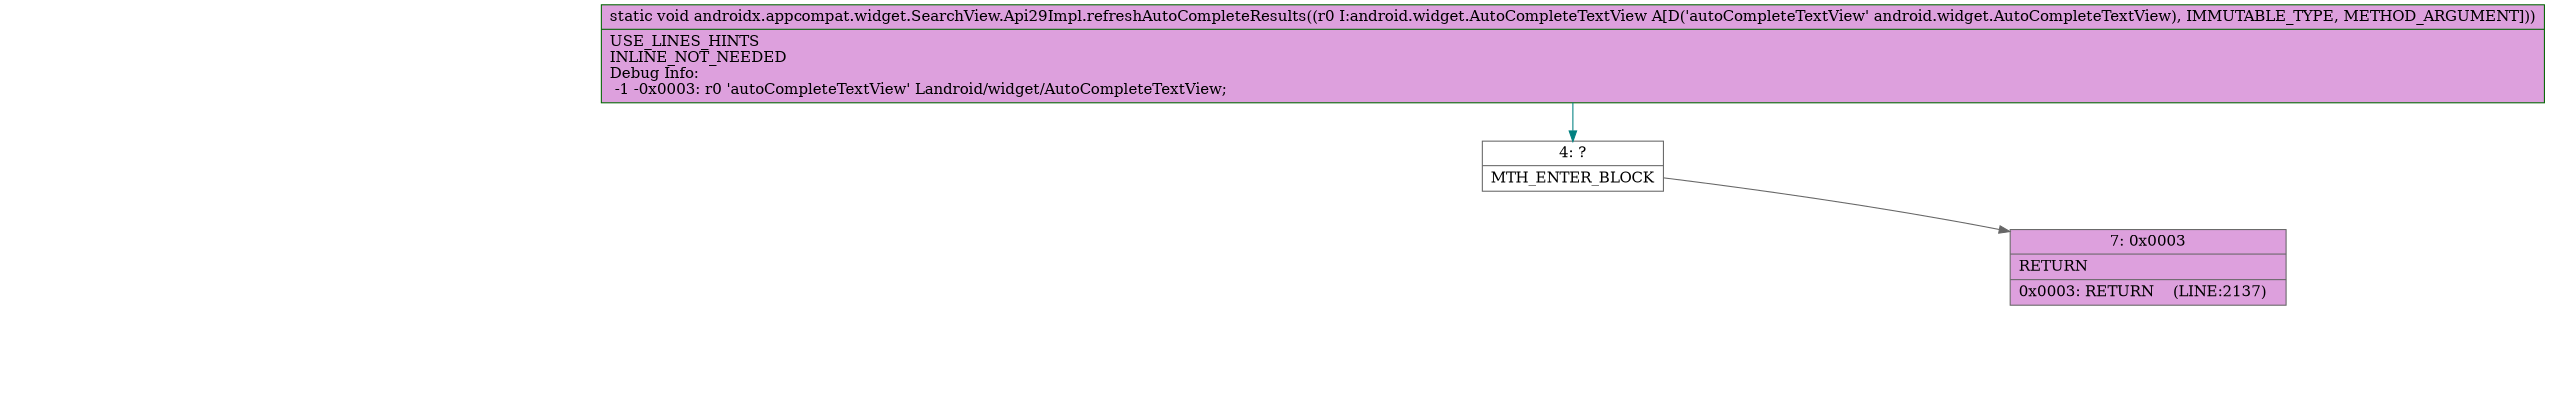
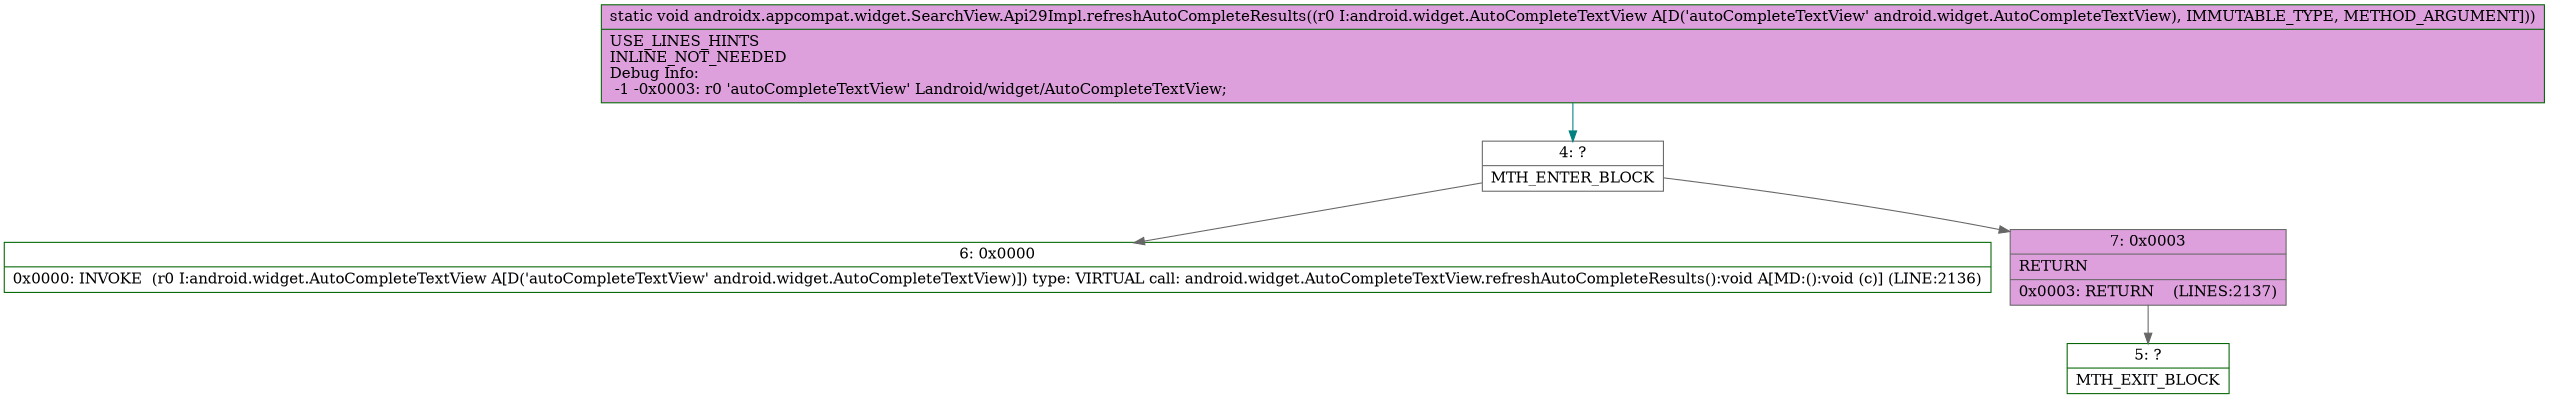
node "6: 0x0000": added
node "7: 0x0003": text "0x0003: RETURN    (LINE:2137)" -> "0x0003: RETURN    (LINES:2137)"
node "5: ?": added
